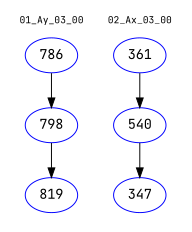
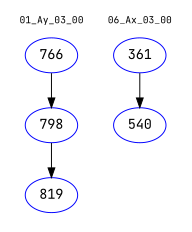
cluster "02_Ax_03_00": label "02_Ax_03_00" -> "06_Ax_03_00"
node "786": label "786" -> "766"
node "347": removed
